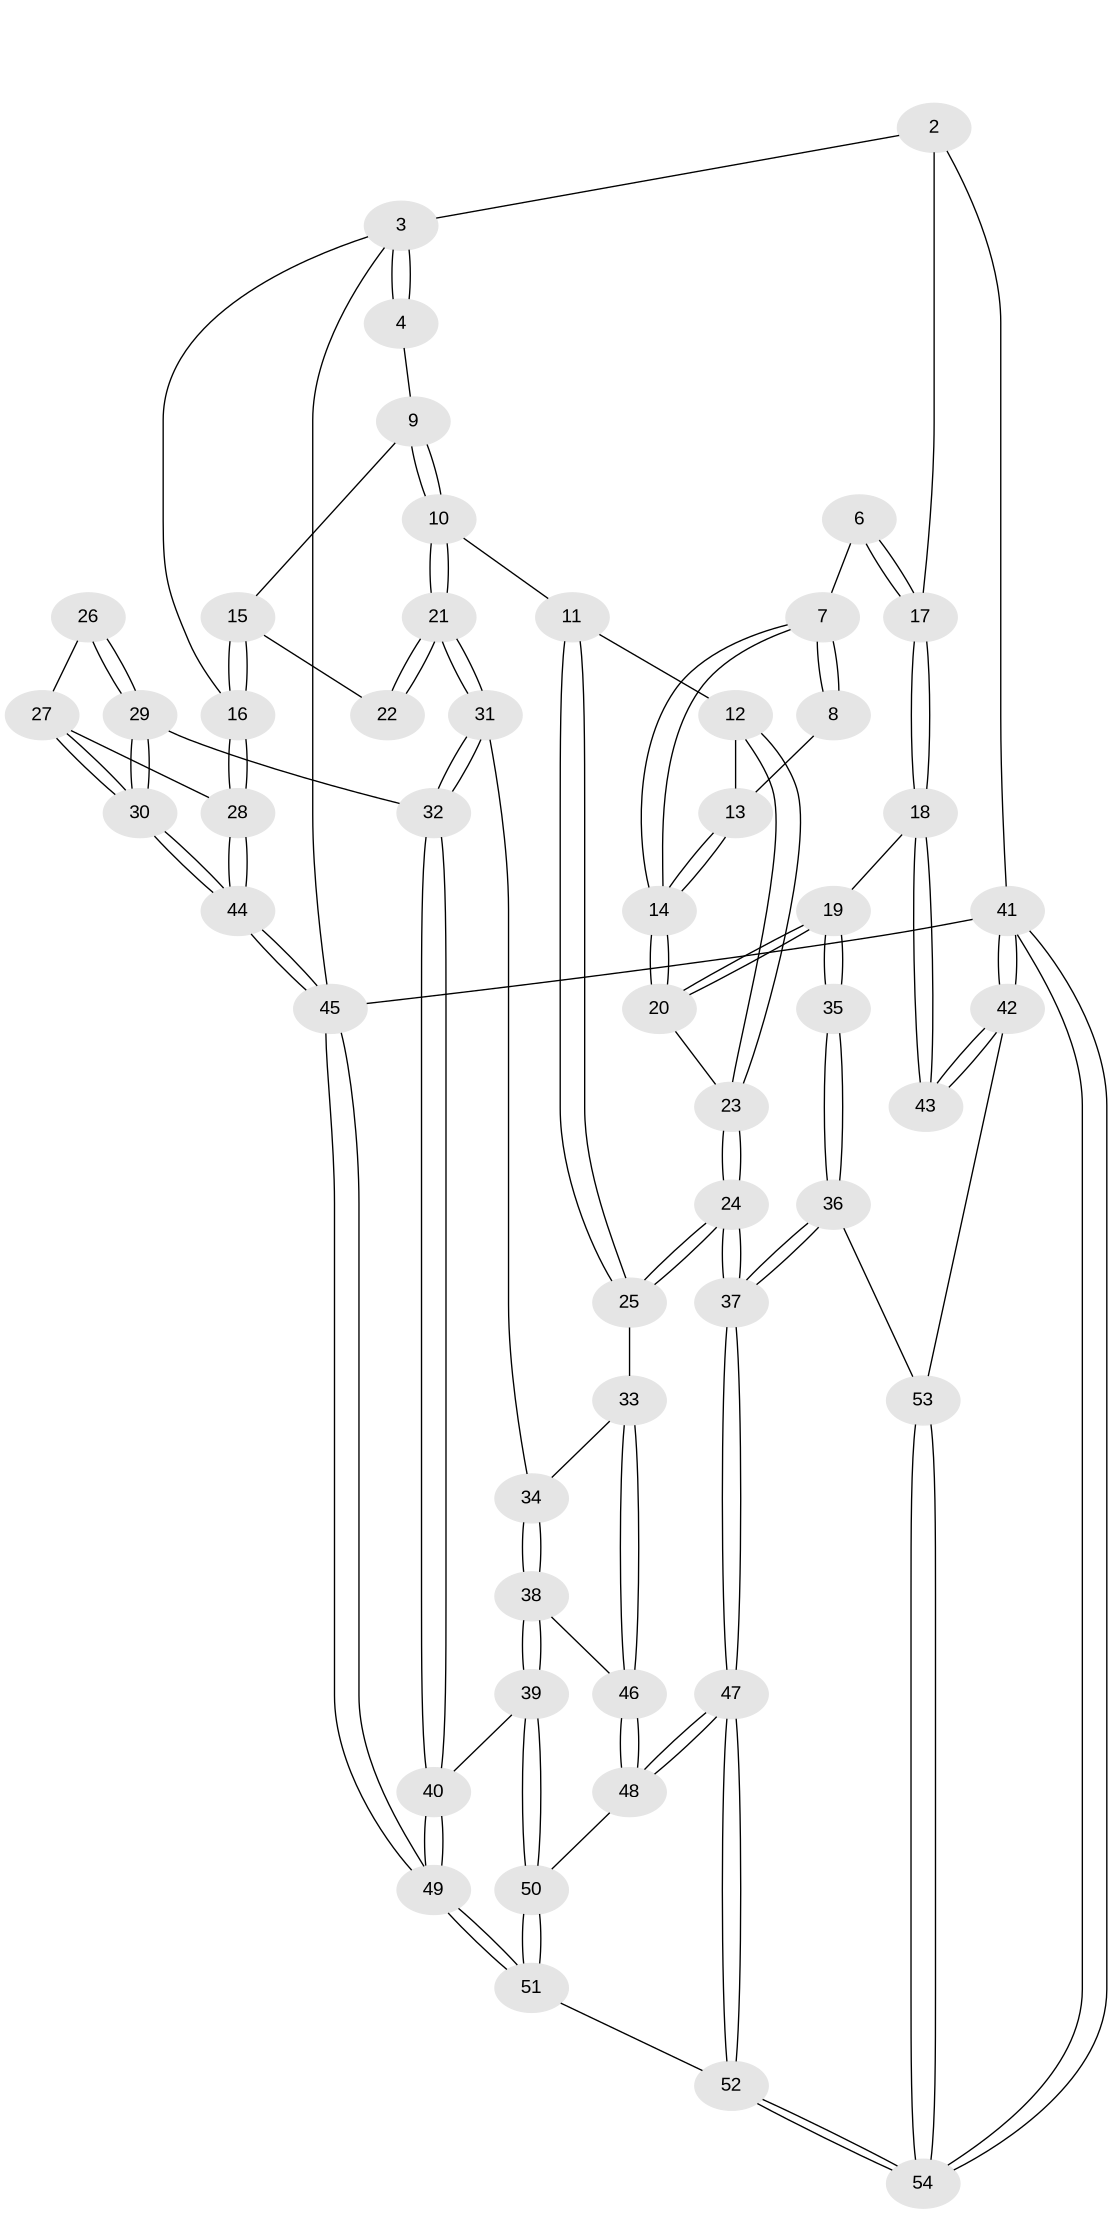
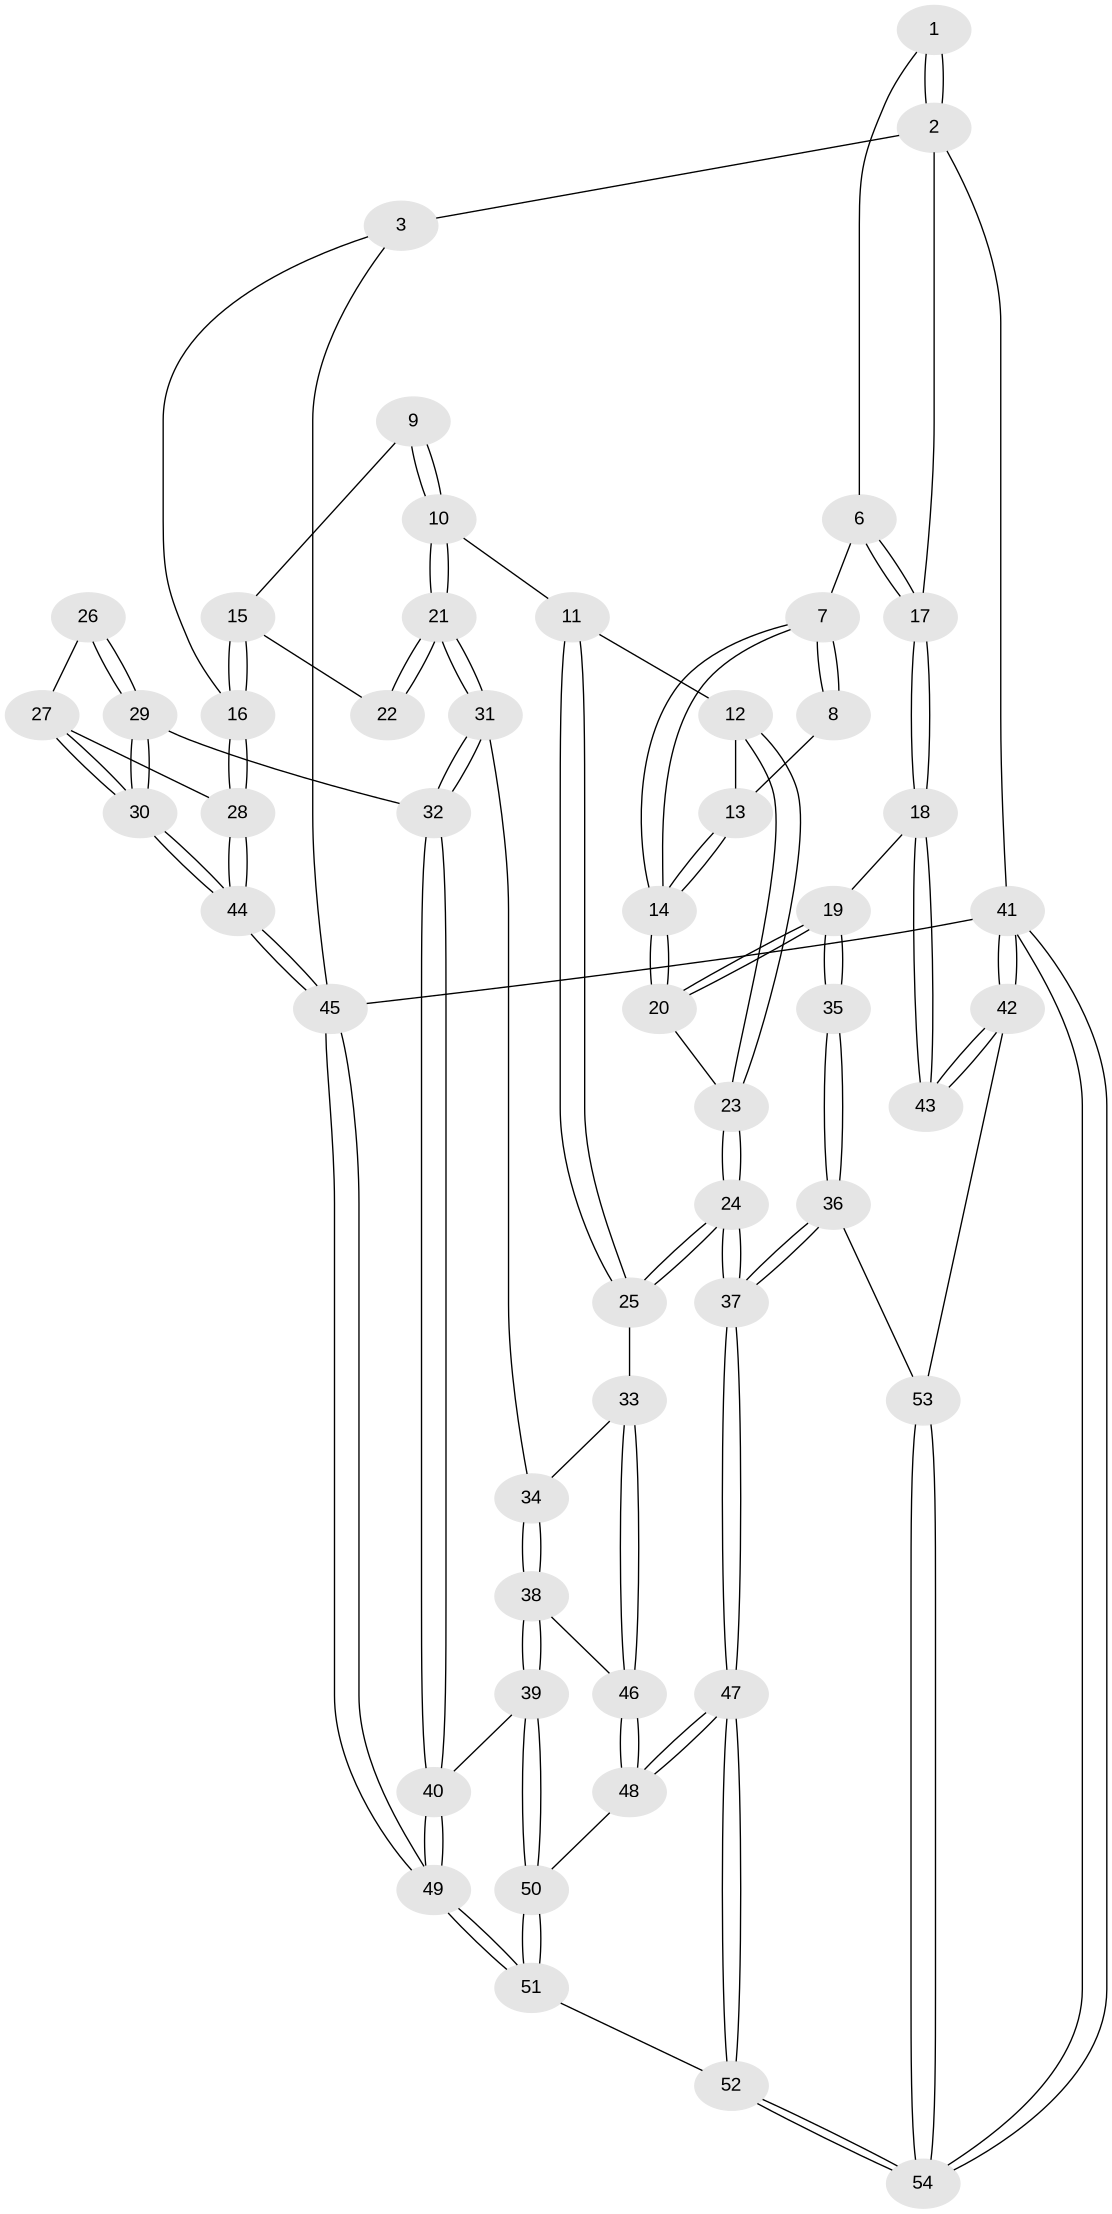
node "1": added
node "4": removed
